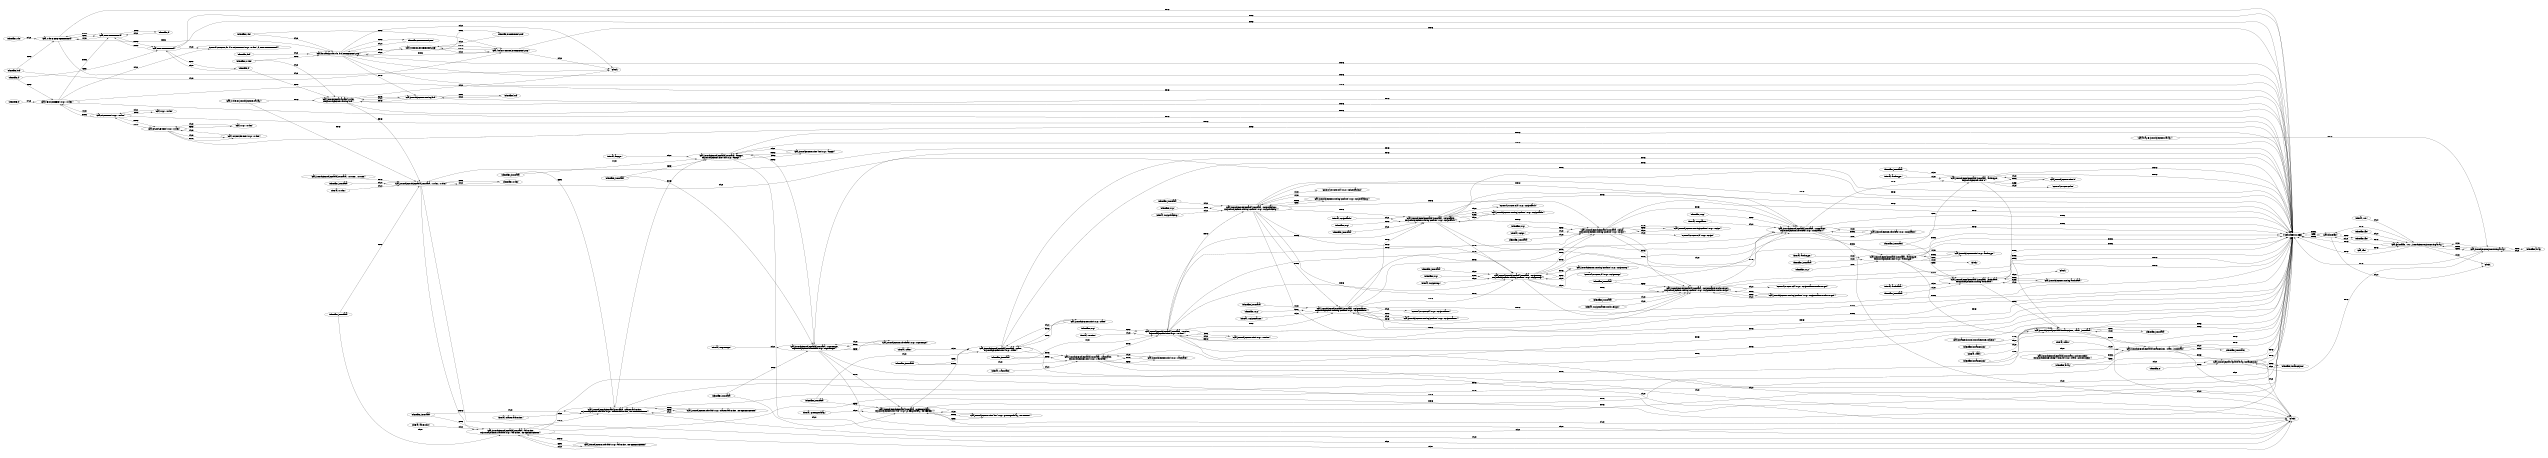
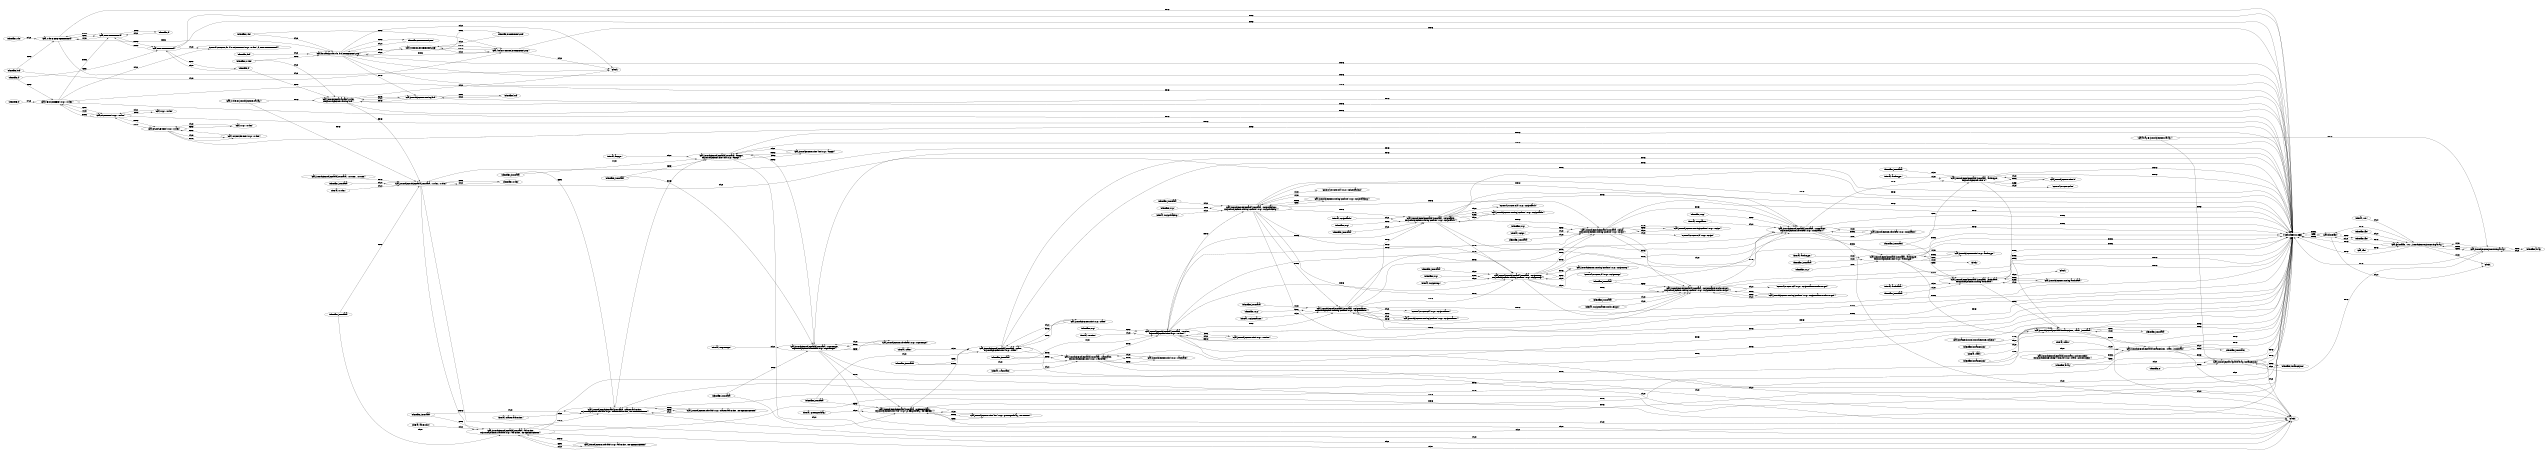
edge "(Call,f = LIST_HEAD(vrrp->vrules))" -> "(Call,LIST_HEAD(vrrp->vrules))": added, label "CFG:"
edge "(Call,!LIST_ISEMPTY(vrrp->vrules))" -> "(Call,LIST_ISEMPTY(vrrp->vrules))": label "AST: " -> "CFG: "
edge "(Call,array = json_object_new_array())" -> "(Call,json_object_array_add(array, instance_json))": added, label "DDG:"
